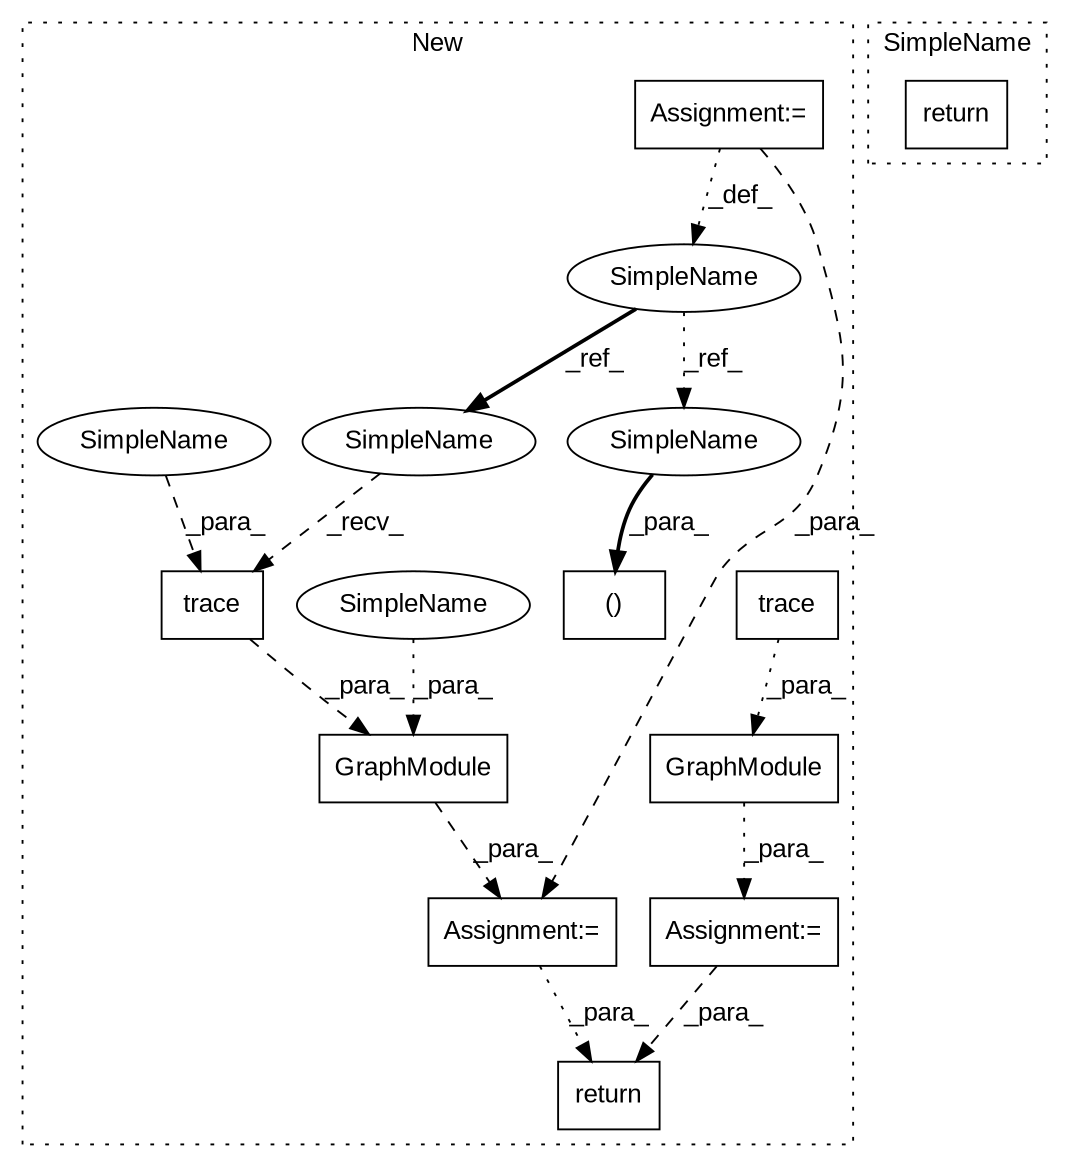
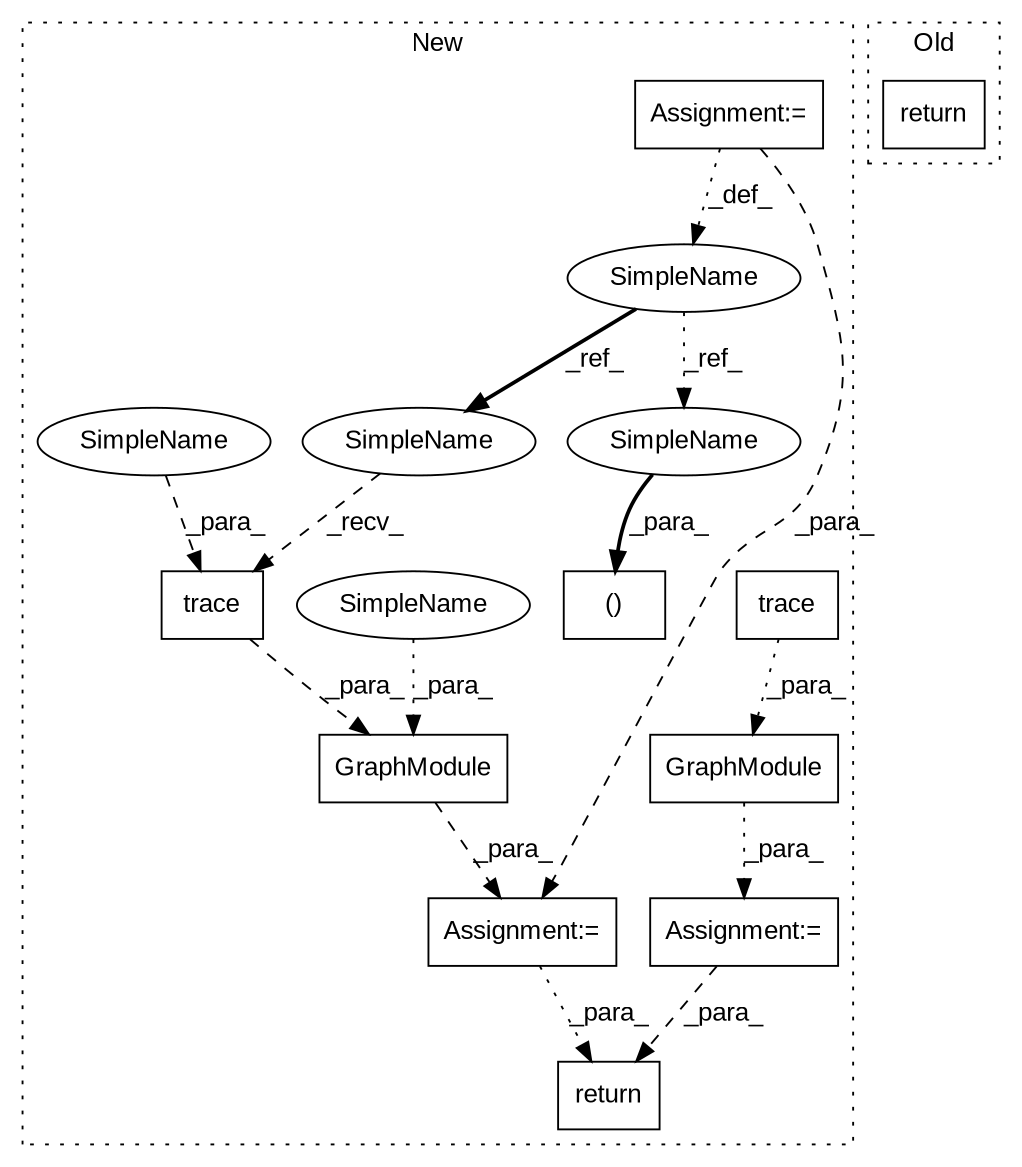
cluster "SimpleName": label "SimpleName" -> "Old"
